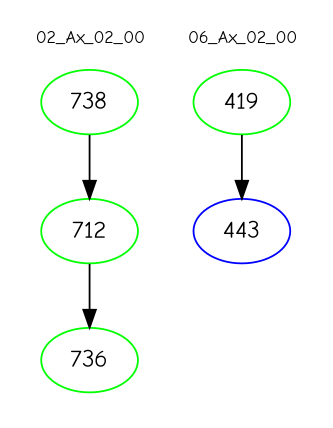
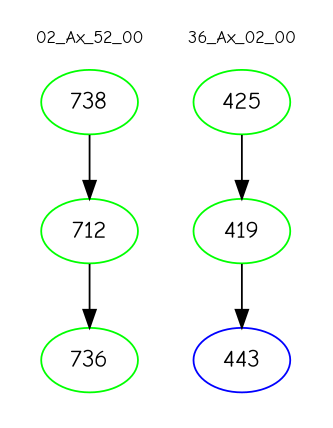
cluster "02_Ax_02_00": label "02_Ax_02_00" -> "02_Ax_52_00"
cluster "06_Ax_02_00": label "06_Ax_02_00" -> "36_Ax_02_00"
node "425": added
